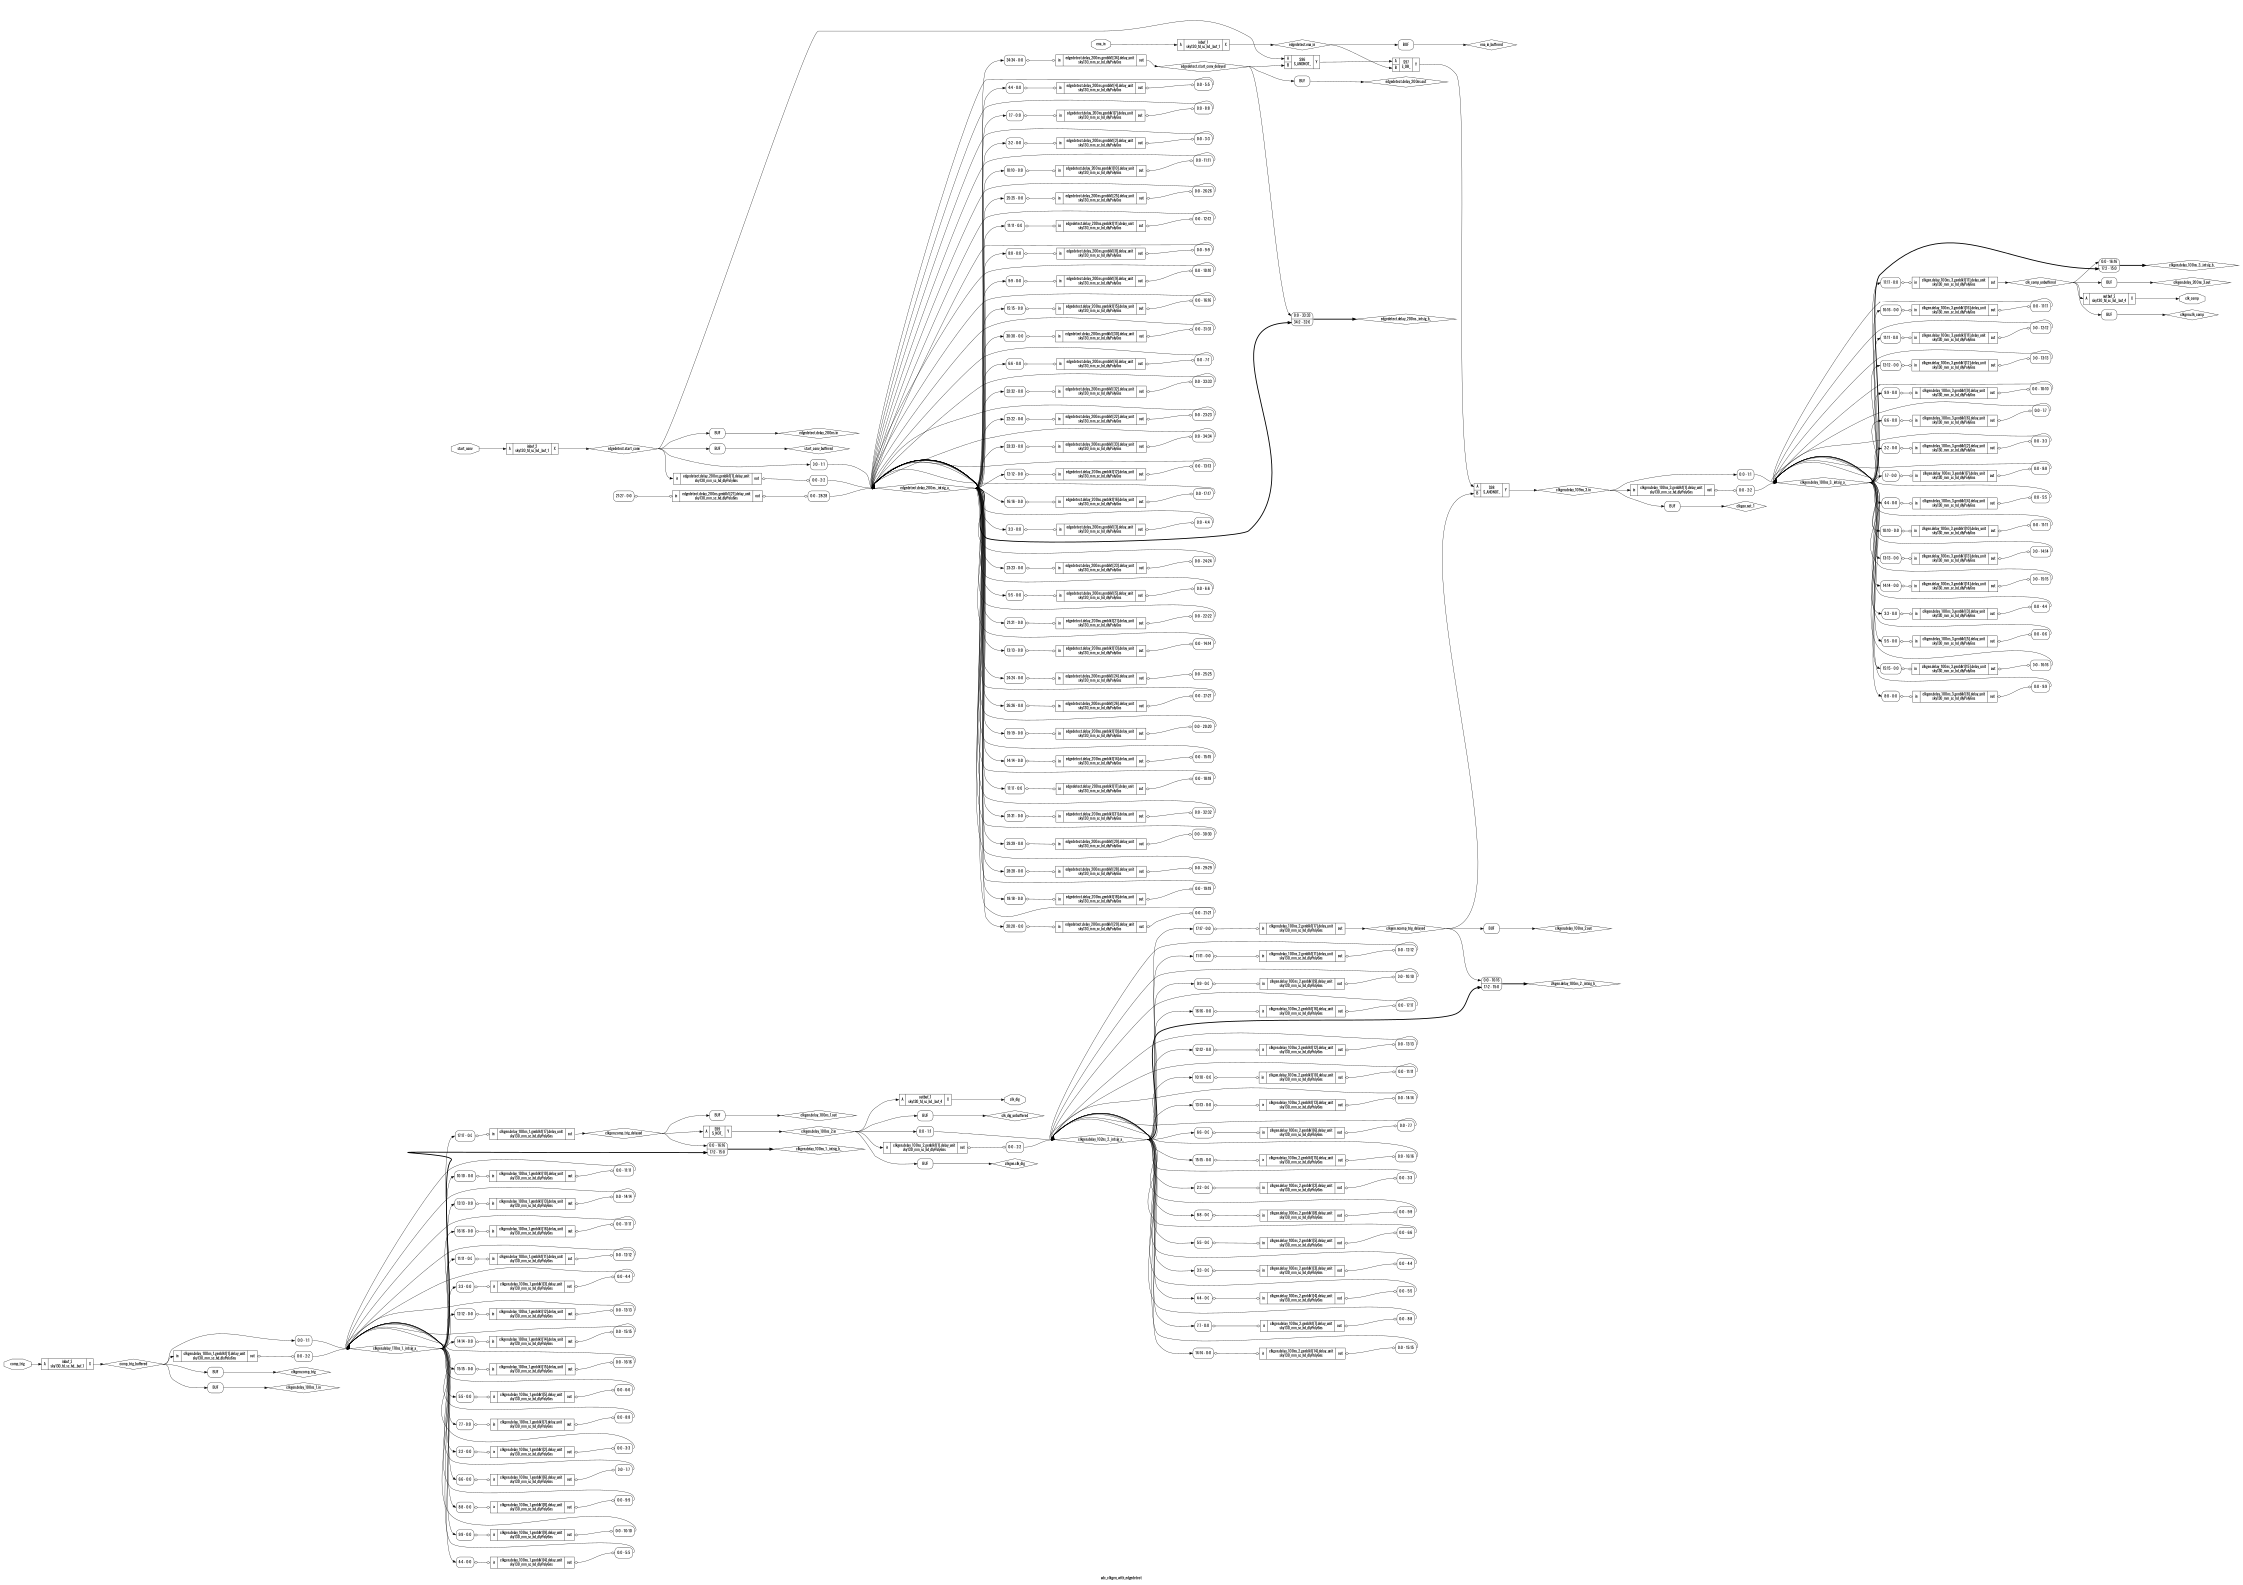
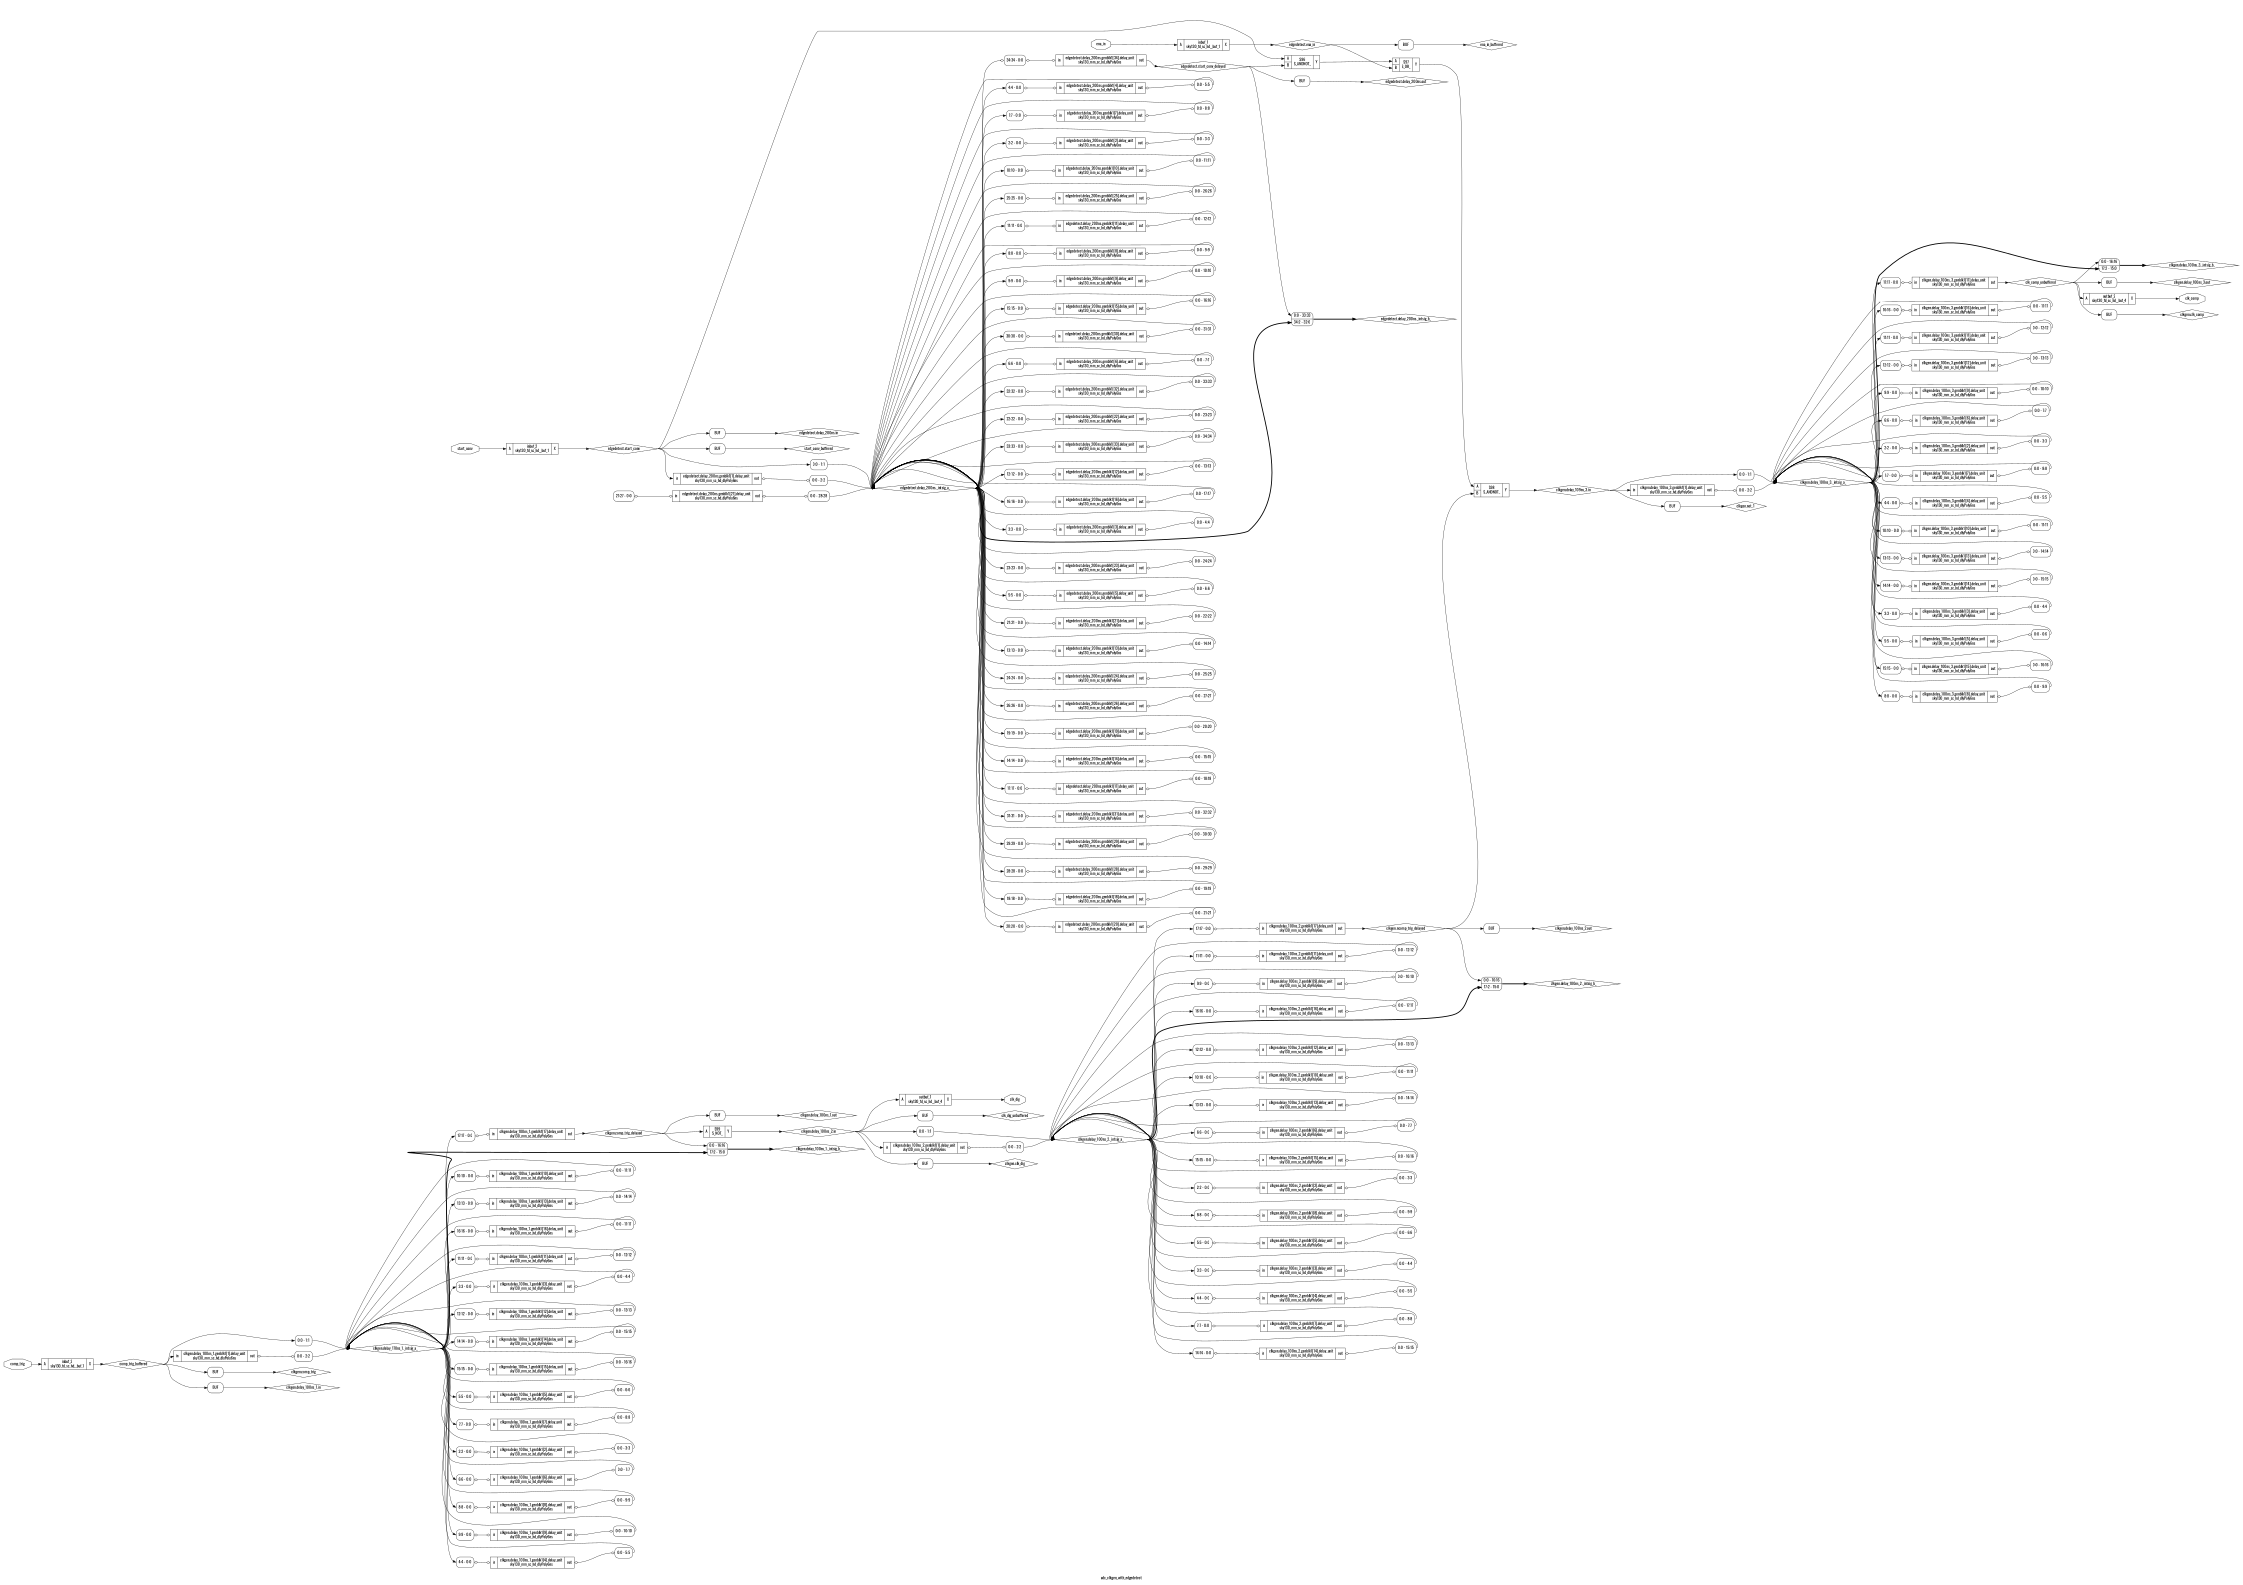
edge "edgedetect.delay_200ns._intsig_a_" -> "34:34 - 0:0": arrowhead normal -> odiamond
node "clkgen.delay_200ns_3.out": label "clkgen.delay_200ns_3.out" -> "clkgen.delay_100ns_3.out"
edge "0:0 - 25:25" -> "edgedetect.delay_200ns._intsig_a_": added
node "clkgen.delay_102ns_2._intsig_a_": label "clkgen.delay_102ns_2._intsig_a_" -> "clkgen.delay_100ns_2._intsig_a_"
